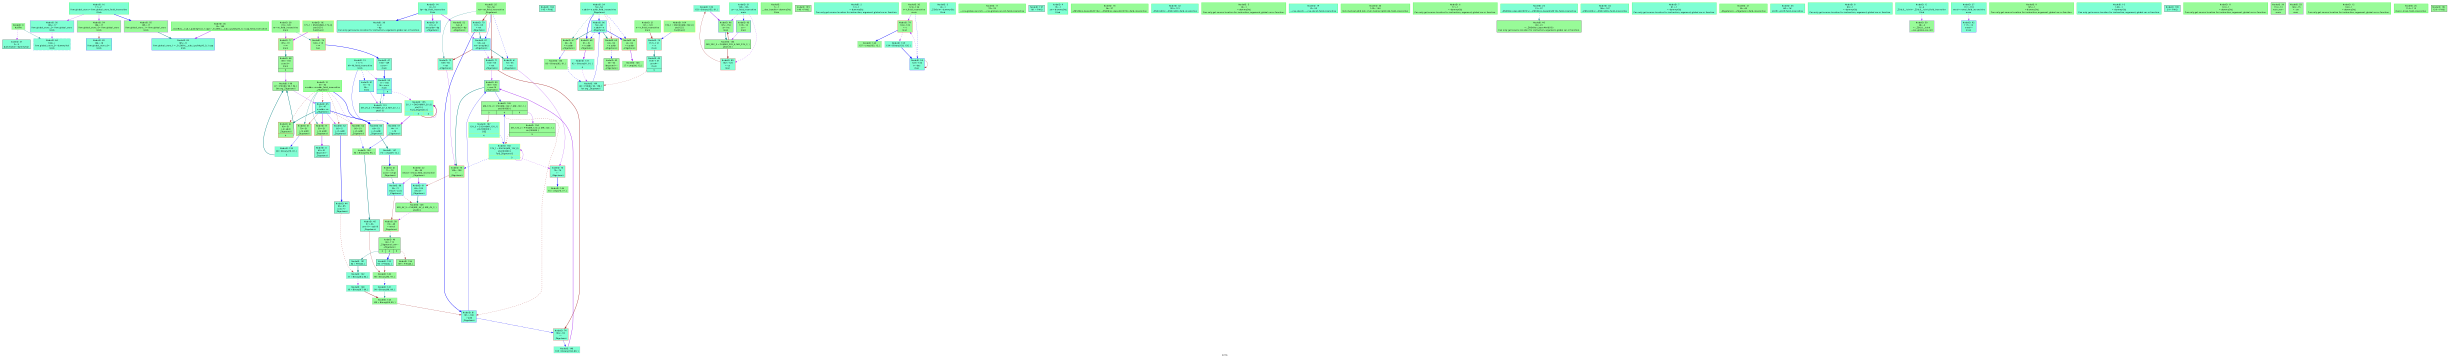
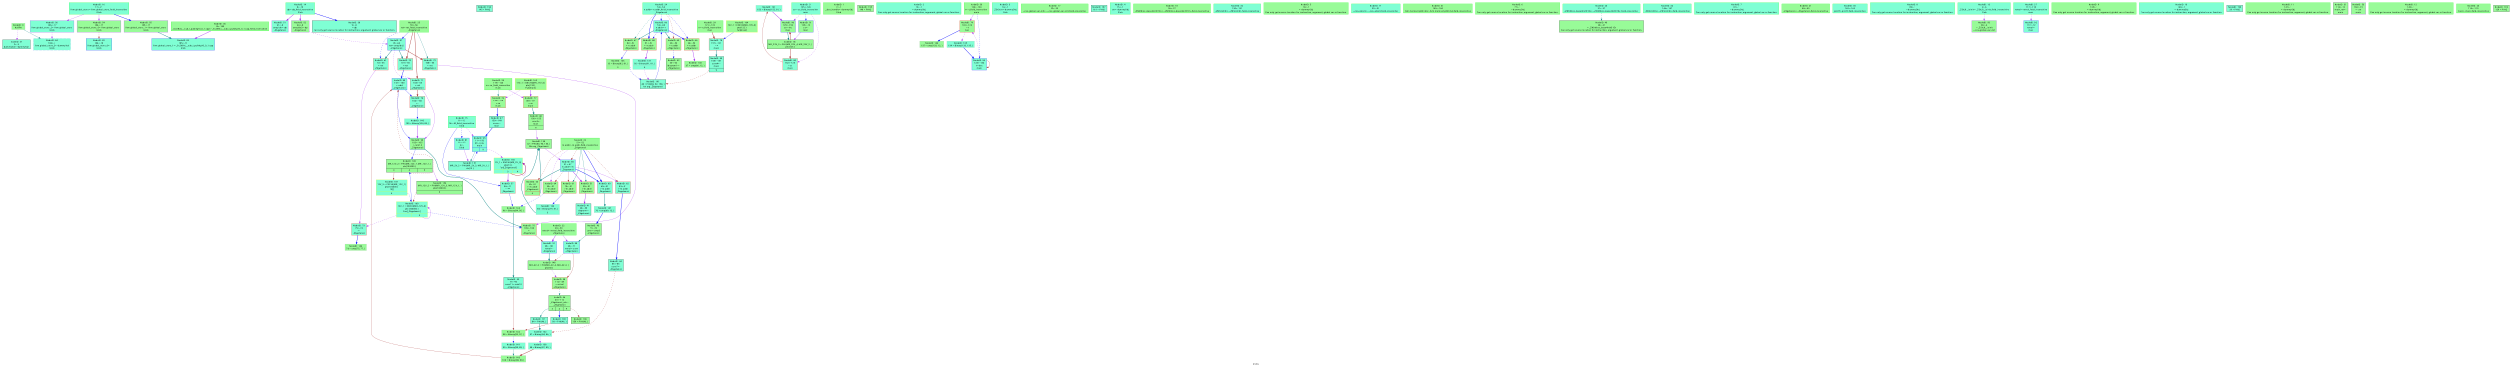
edge "NodeID: 70" -> "NodeID: 87": reversed
